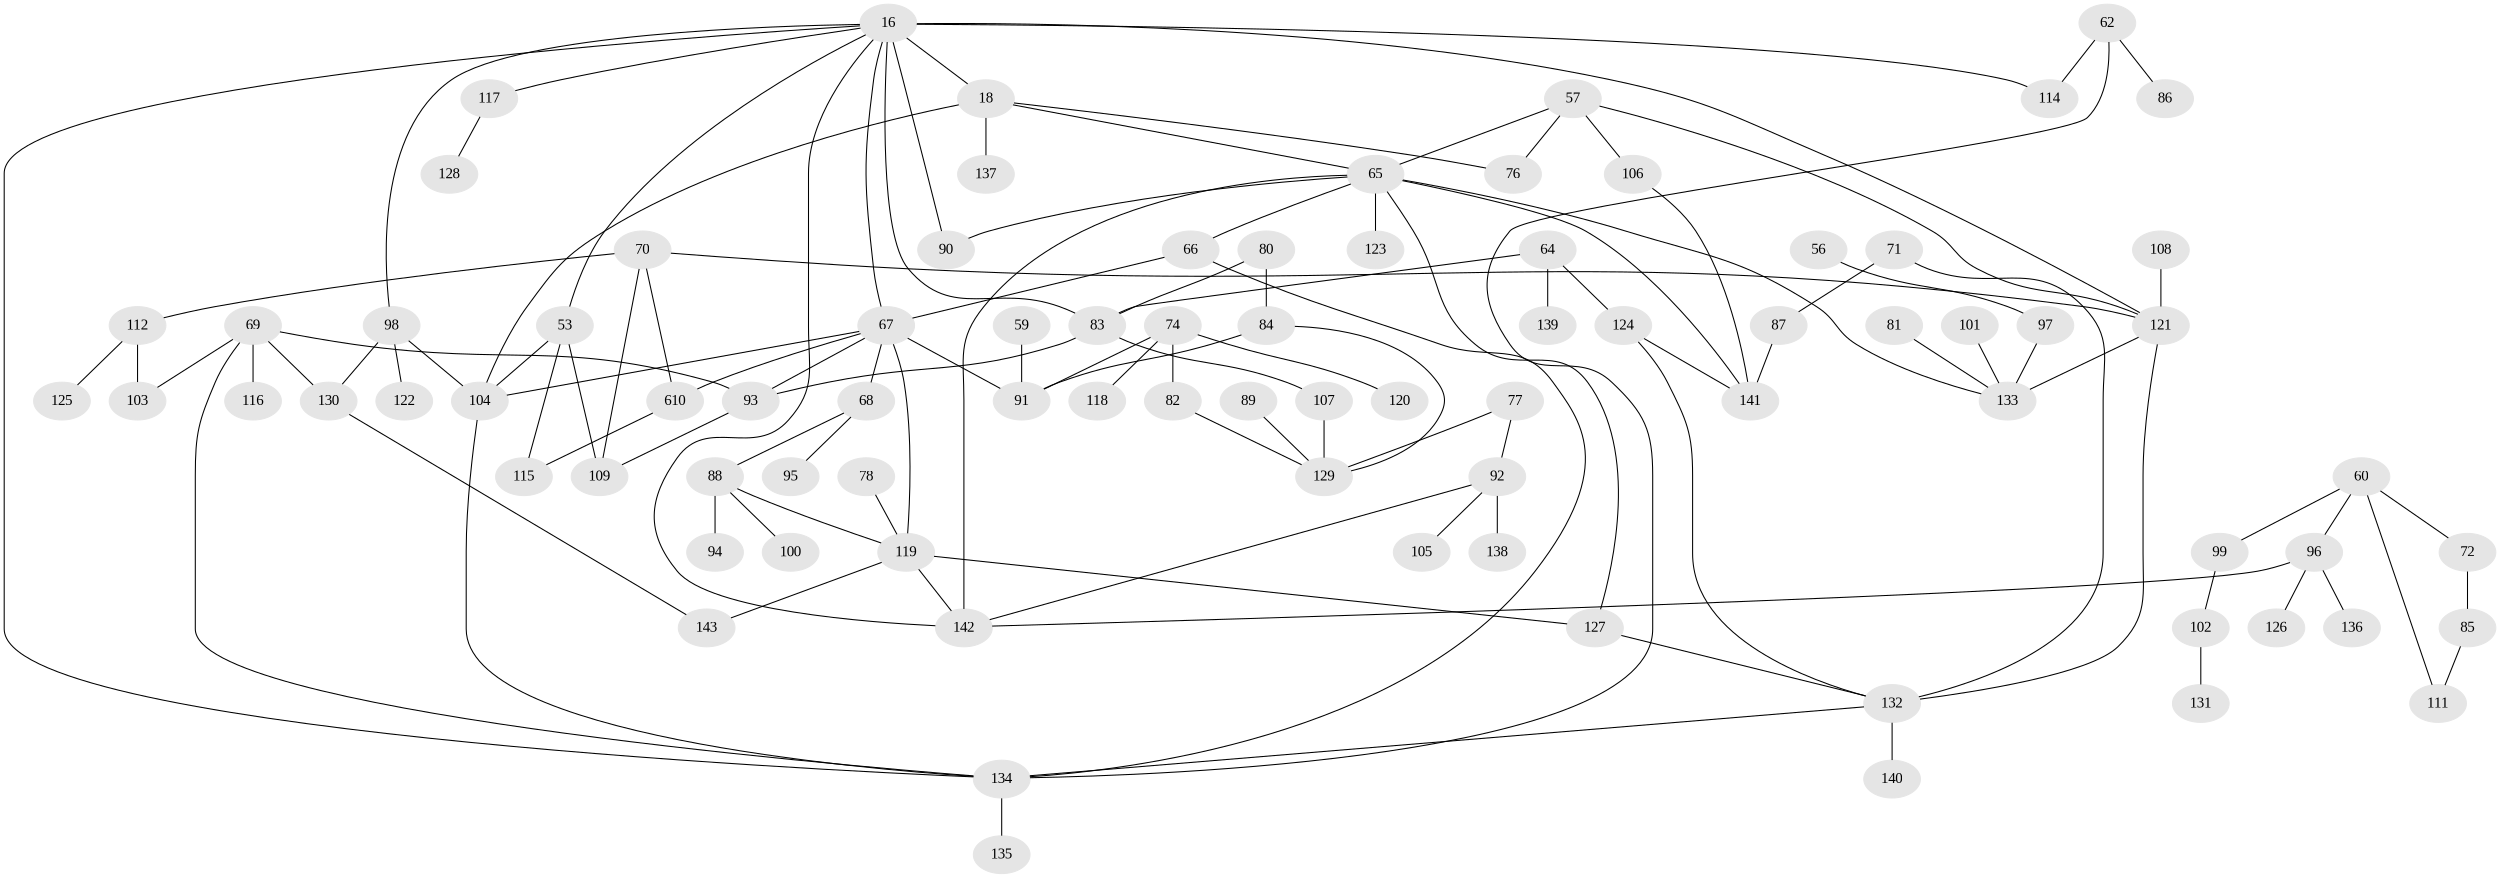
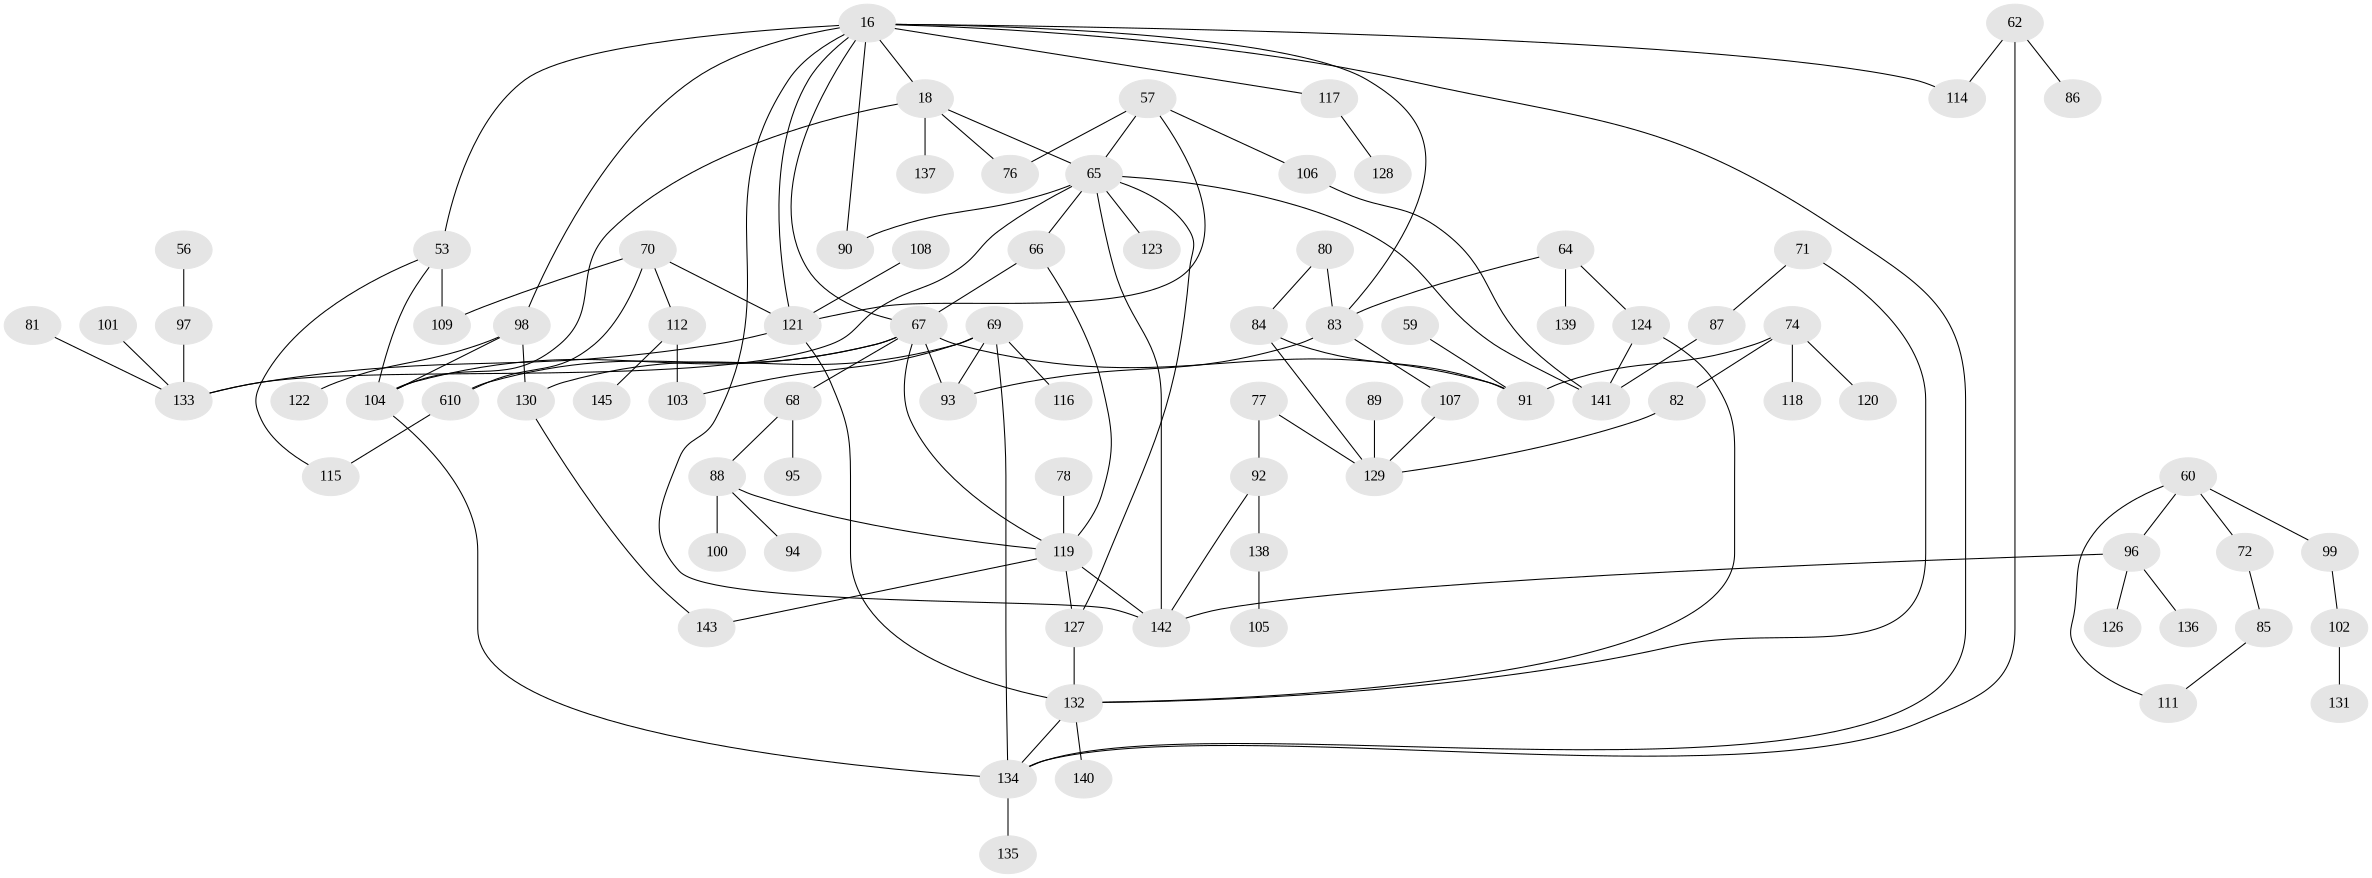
node "125": label "125" -> "145"
edge "93" -- "109": removed
edge "92" -- "105": now "138" -- "105"
edge "66" -- "134": now "66" -- "119"
